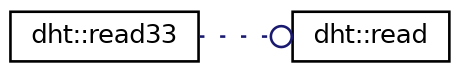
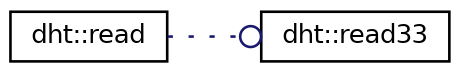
edge "dht::read33" -> "dht::read": reversed
